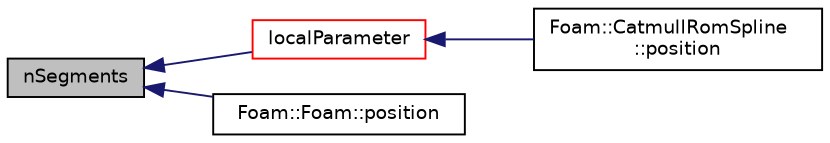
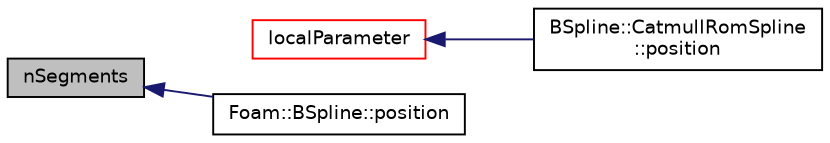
node "Foam::CatmullRomSpline ::position": label "Foam::CatmullRomSpline ::position" -> "BSpline::CatmullRomSpline ::position"
edge "localParameter" -> "nSegments": removed
node "Foam::Foam::position": label "Foam::Foam::position" -> "Foam::BSpline::position"
